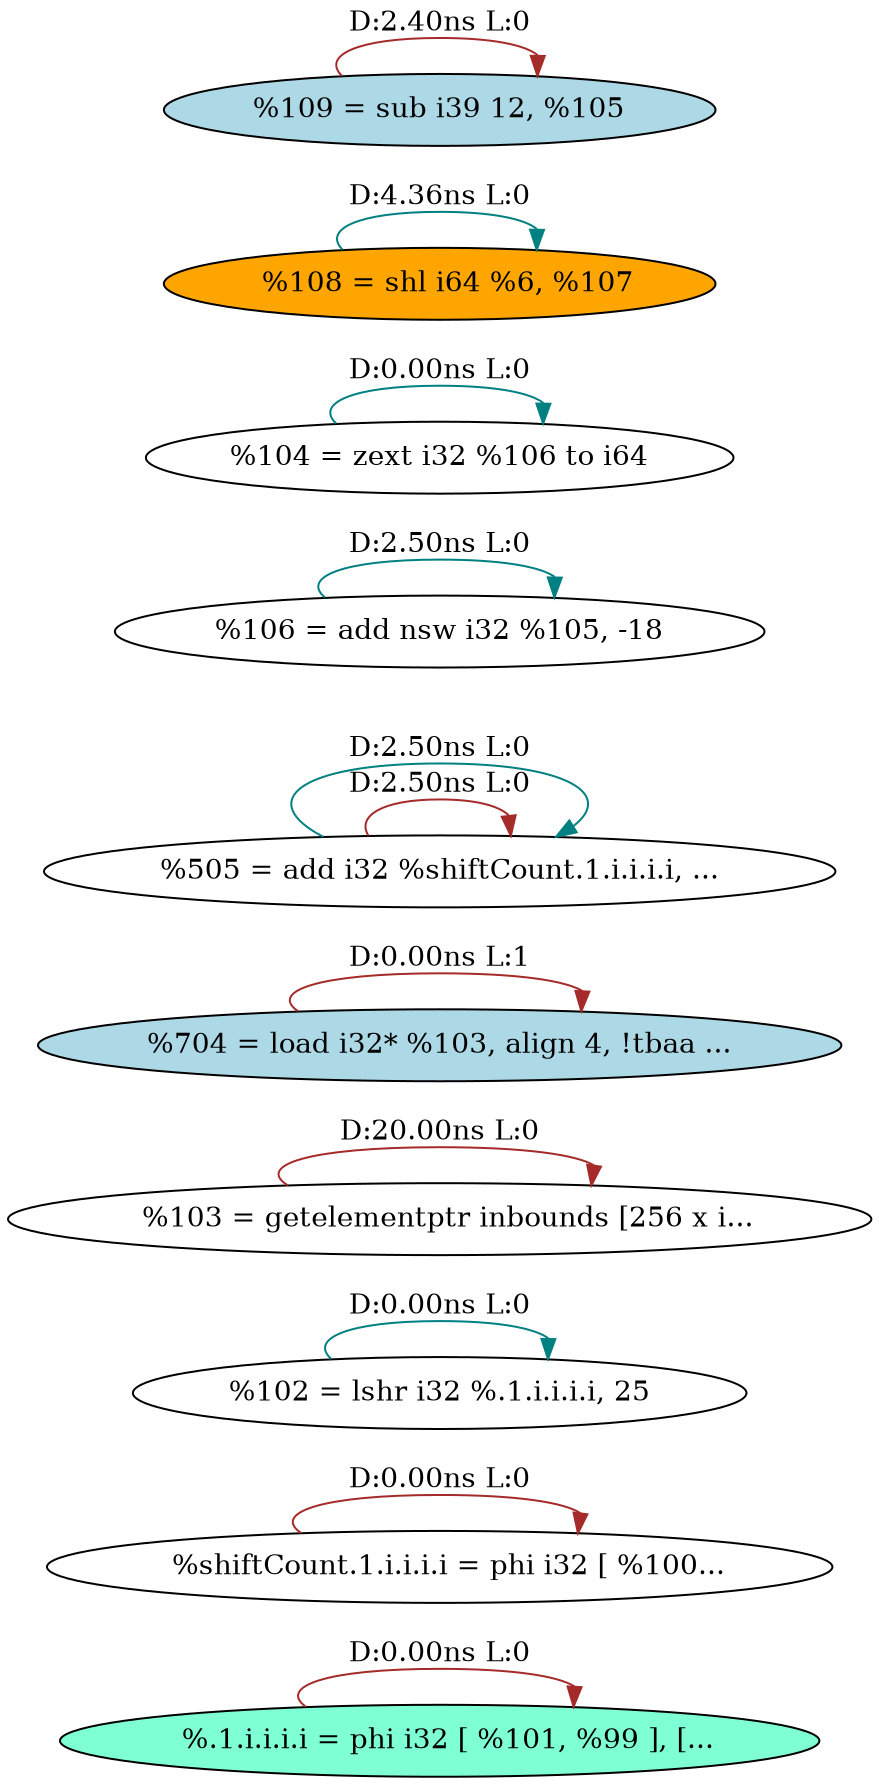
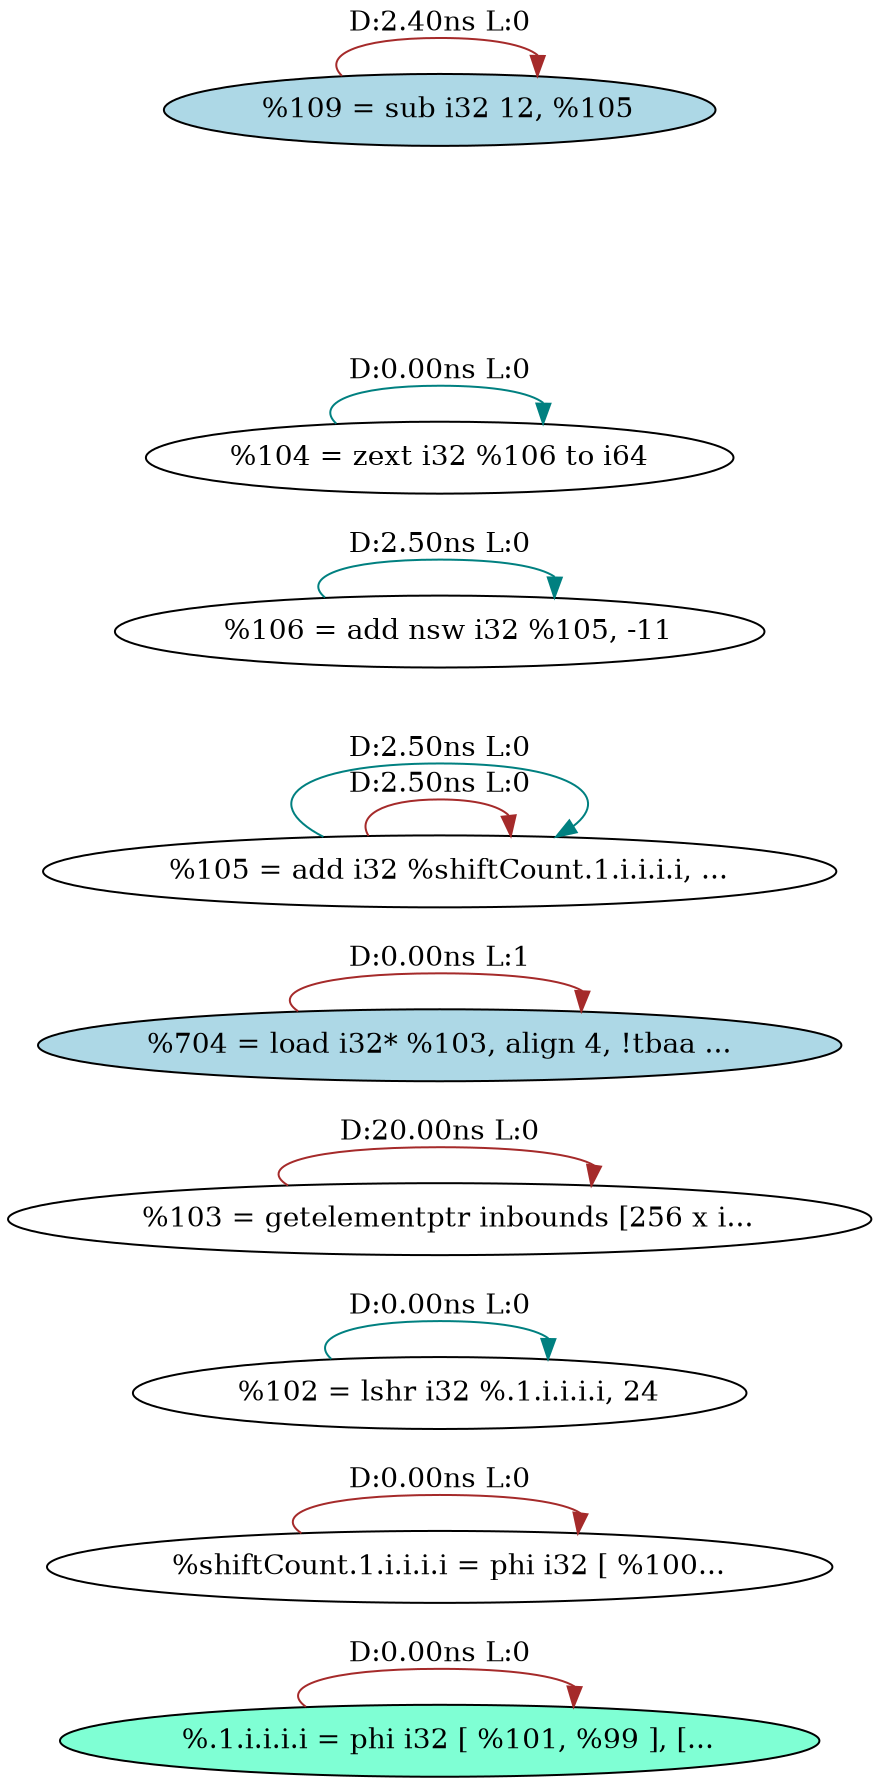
node "%109 = sub i39 12, %105": label "%109 = sub i39 12, %105" -> "%109 = sub i32 12, %105"
node "%108 = shl i64 %6, %107": removed
node "%106 = add nsw i32 %105, -18": label "%106 = add nsw i32 %105, -18" -> "%106 = add nsw i32 %105, -11"
node "%505 = add i32 %shiftCount.1.i.i.i.i, ...": label "%505 = add i32 %shiftCount.1.i.i.i.i, ..." -> "%105 = add i32 %shiftCount.1.i.i.i.i, ..."
node "%102 = lshr i32 %.1.i.i.i.i, 25": label "%102 = lshr i32 %.1.i.i.i.i, 25" -> "%102 = lshr i32 %.1.i.i.i.i, 24"
